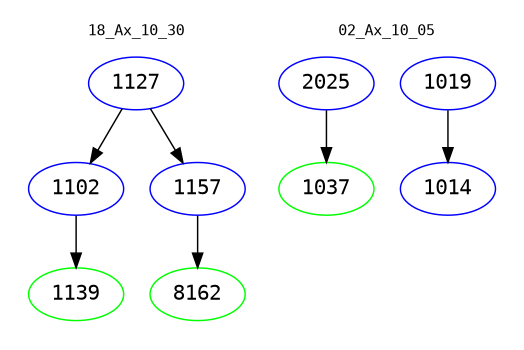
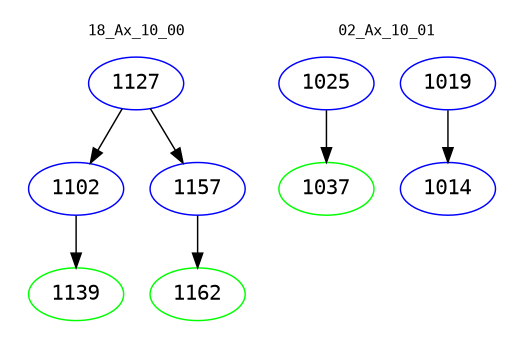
cluster "18_Ax_10_30": label "18_Ax_10_30" -> "18_Ax_10_00"
cluster "02_Ax_10_05": label "02_Ax_10_05" -> "02_Ax_10_01"
node "2025": label "2025" -> "1025"
node "8162": label "8162" -> "1162"
